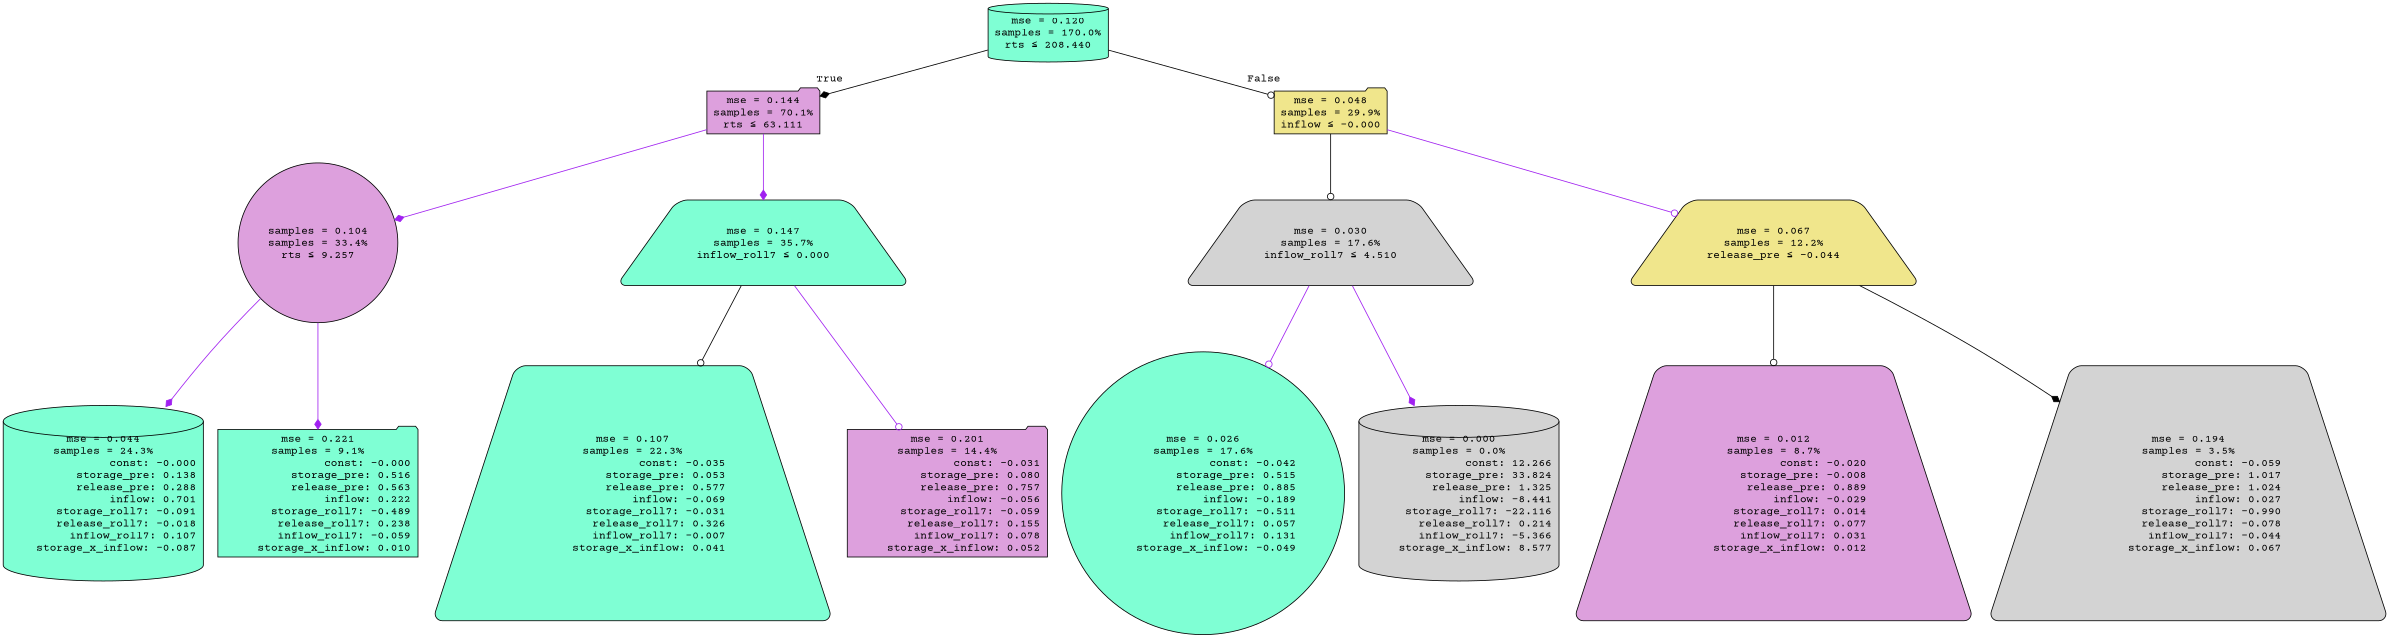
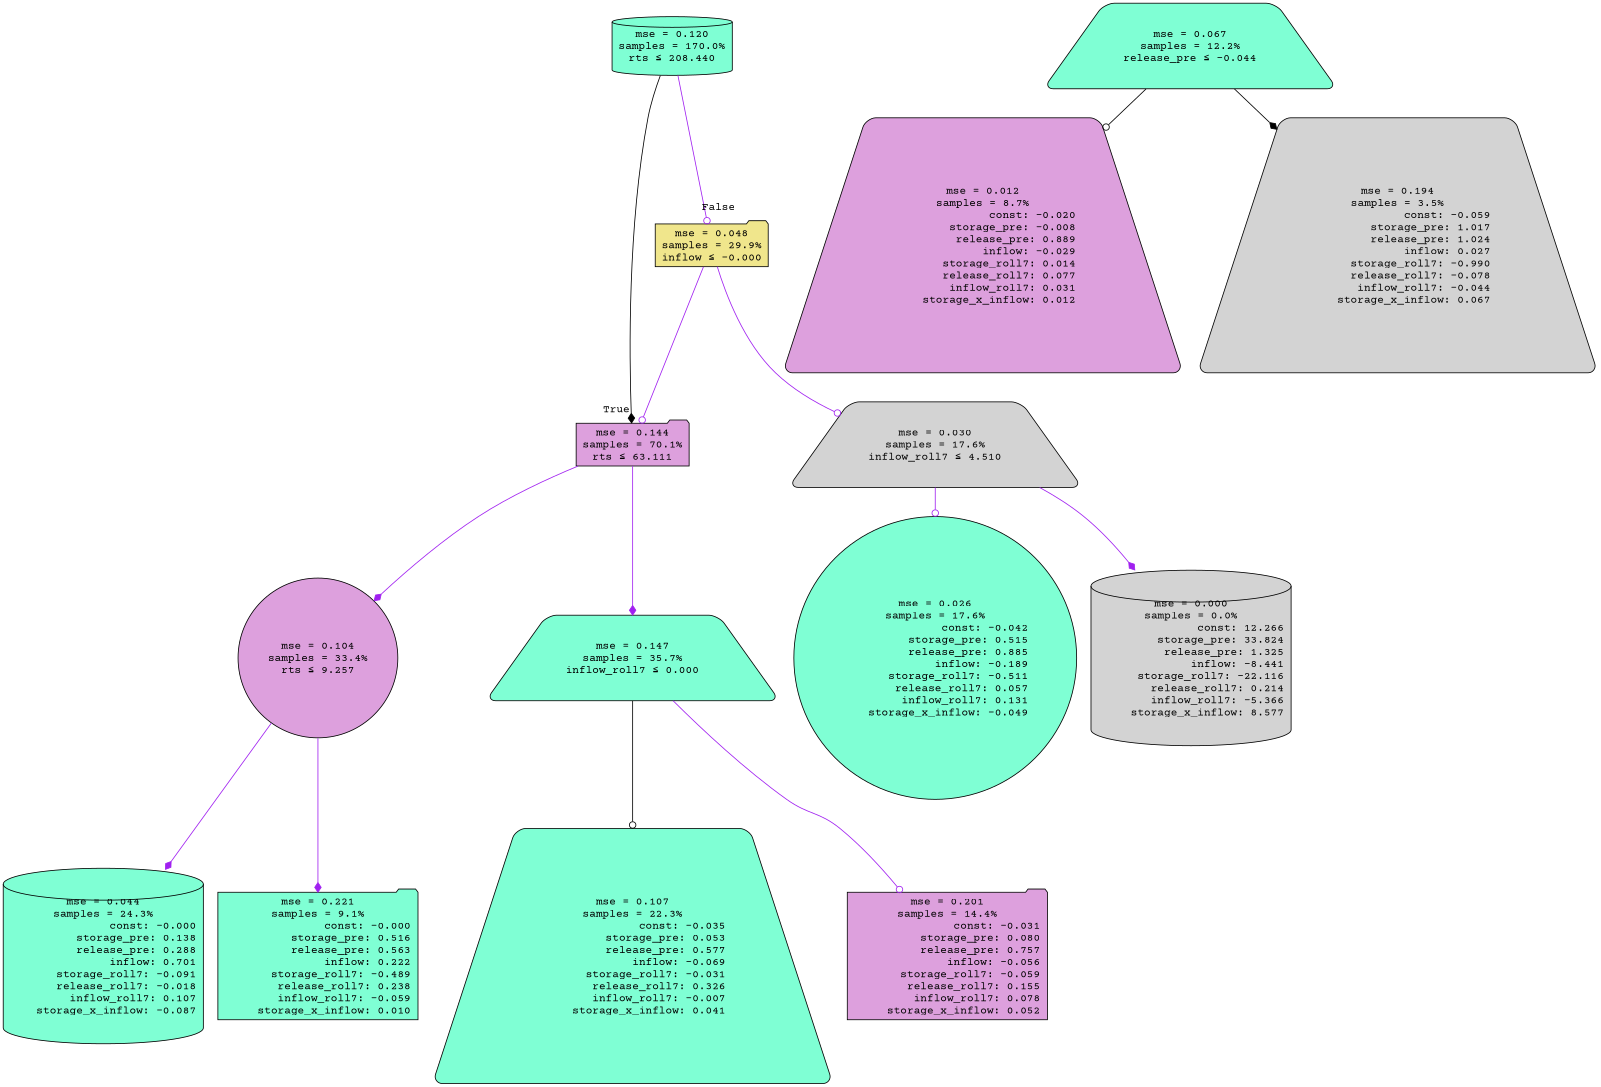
edge "mse = 0.120 samples = 170.0% rts ≤ 208.440" -> "mse = 0.048 samples = 29.9% inflow ≤ -0.000": color black -> purple
edge "mse = 0.048 samples = 29.9% inflow ≤ -0.000" -> "mse = 0.030 samples = 17.6% inflow_roll7 ≤ 4.510": color black -> purple
edge "mse = 0.048 samples = 29.9% inflow ≤ -0.000" -> "mse = 0.067 samples = 12.2% release_pre ≤ -0.044": now "mse = 0.048 samples = 29.9% inflow ≤ -0.000" -> "mse = 0.144 samples = 70.1% rts ≤ 63.111"
node "samples = 0.104 samples = 33.4% rts ≤ 9.257": label "samples = 0.104 samples = 33.4% rts ≤ 9.257" -> "mse = 0.104 samples = 33.4% rts ≤ 9.257"
node "mse = 0.067 samples = 12.2% release_pre ≤ -0.044": fillcolor khaki -> aquamarine
